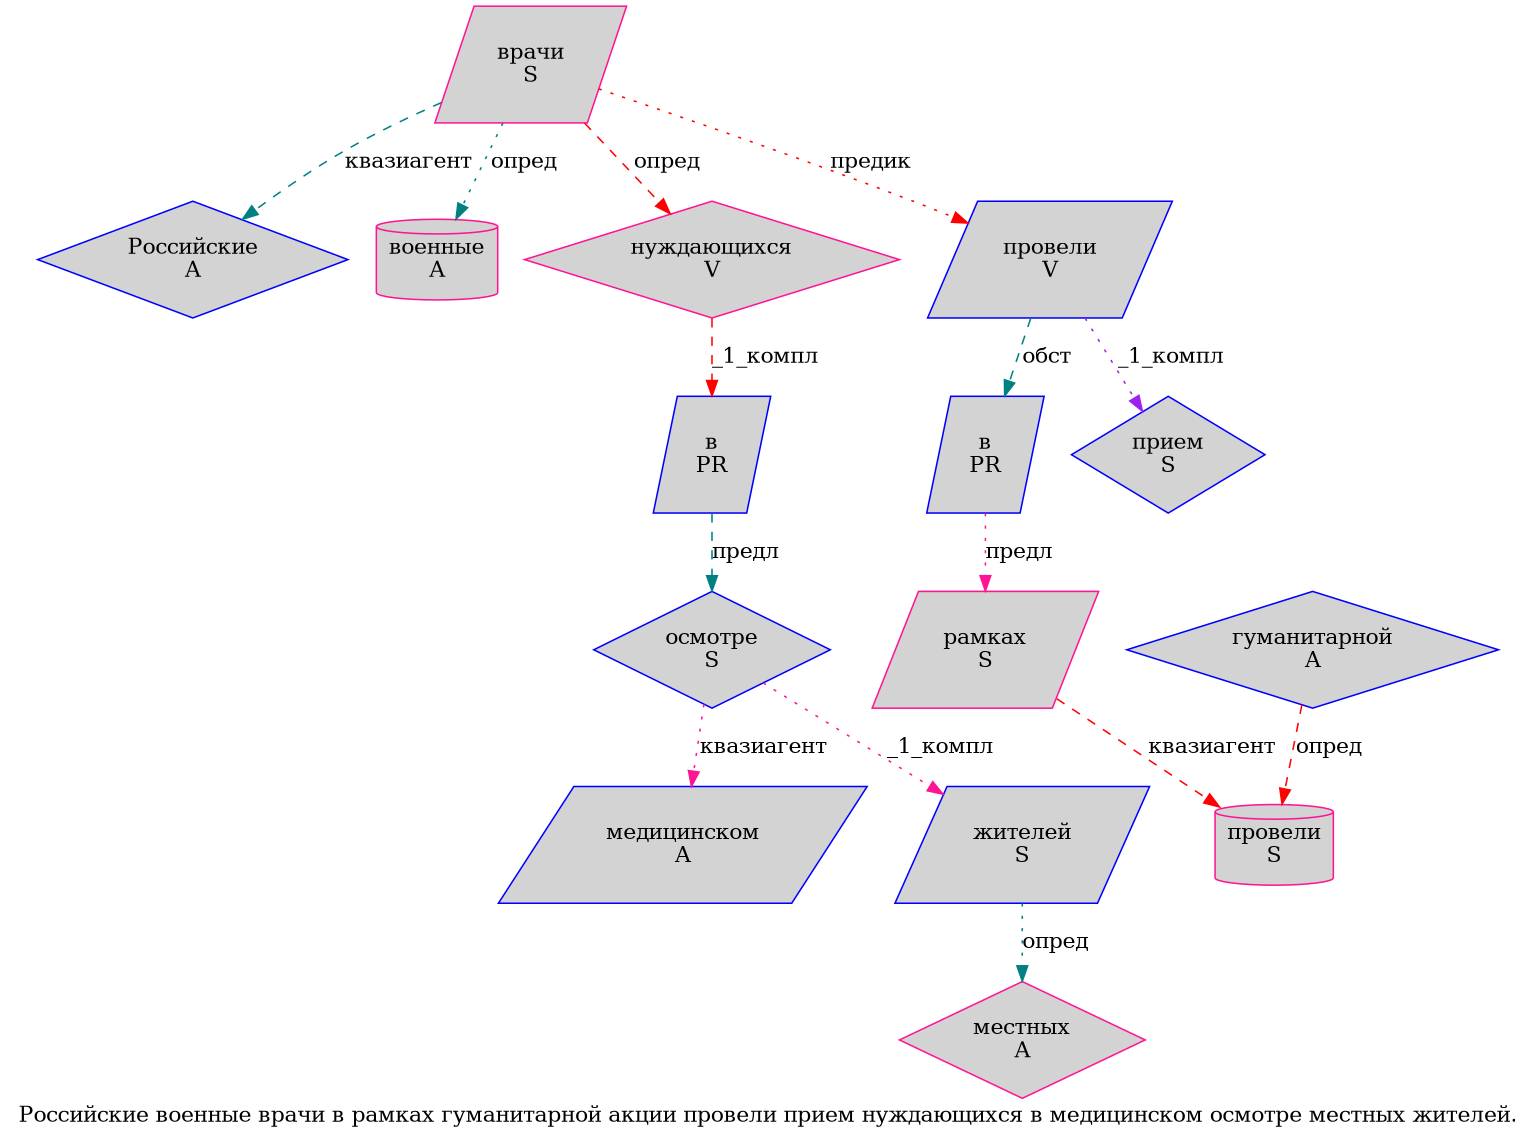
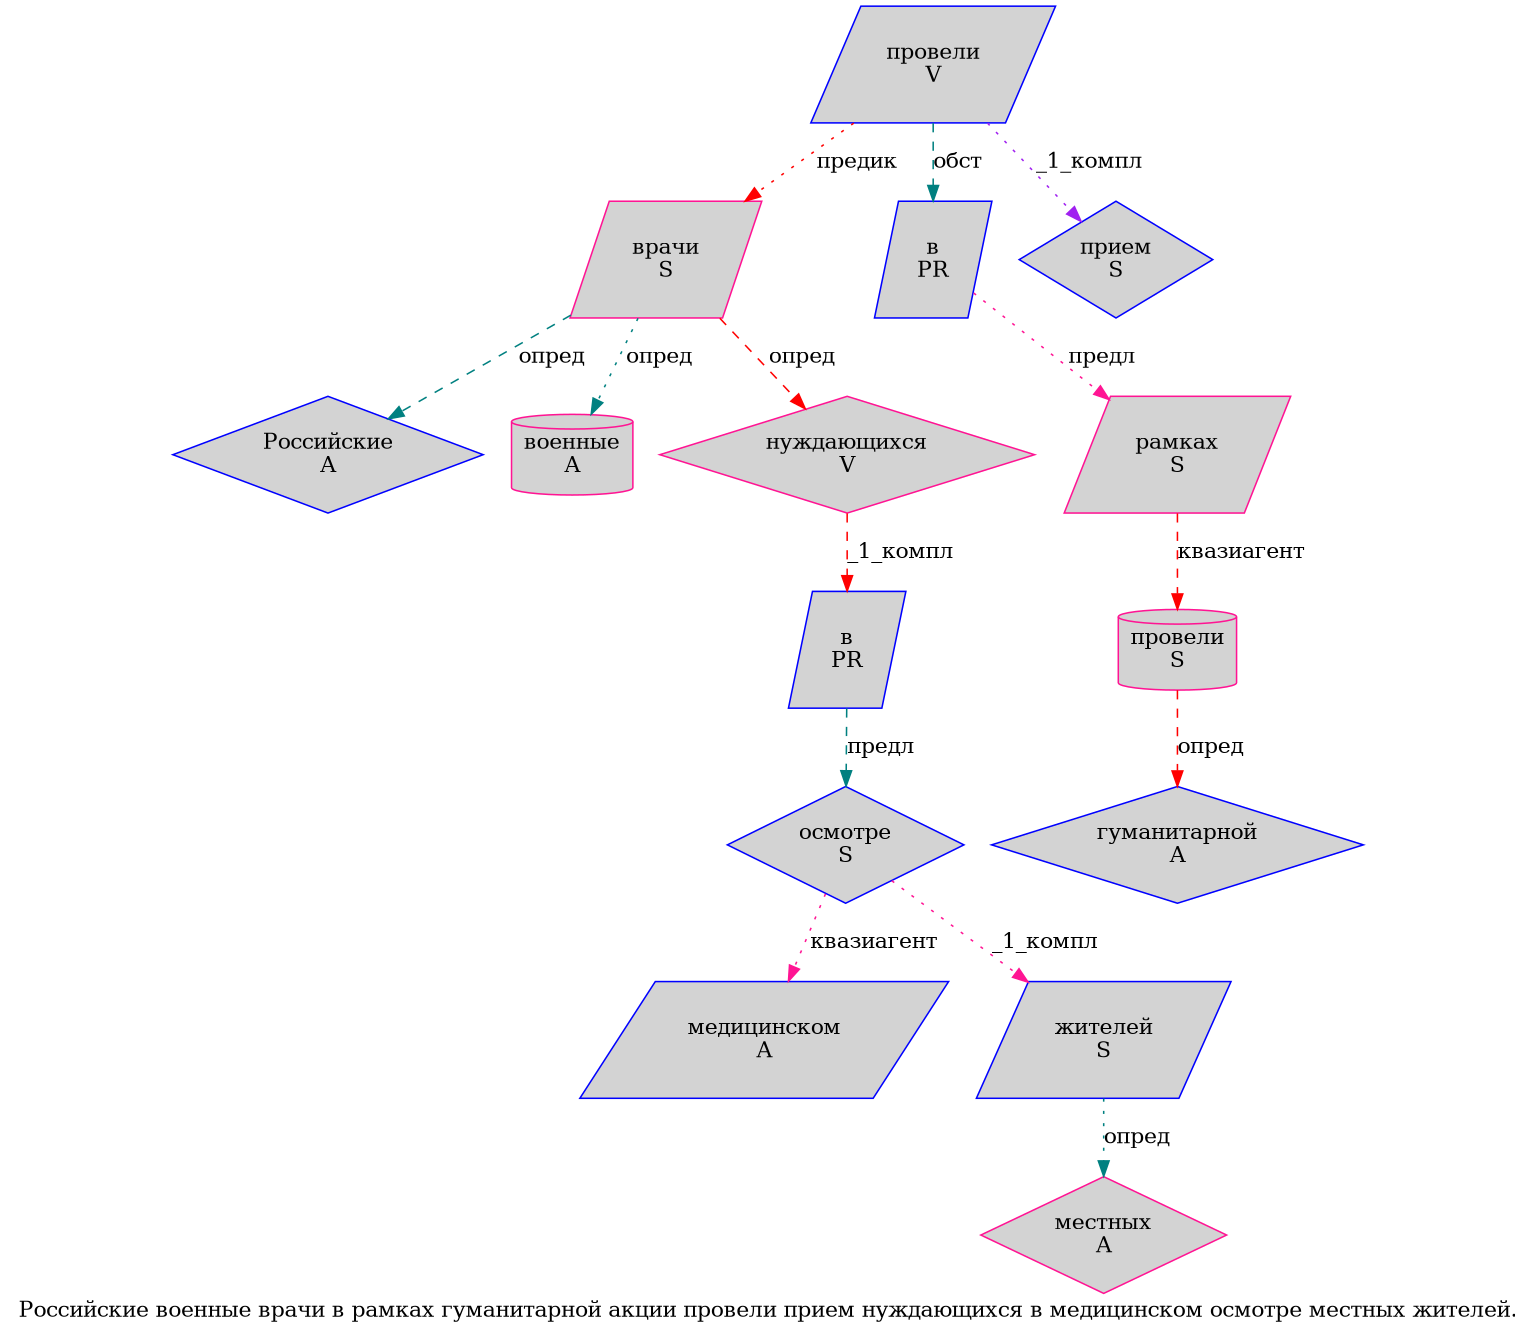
edge "врачи S" -> "провели V": reversed
edge "врачи S" -> "Российские A": label "квазиагент" -> "опред"
edge "гуманитарной A" -> "провели S": reversed
